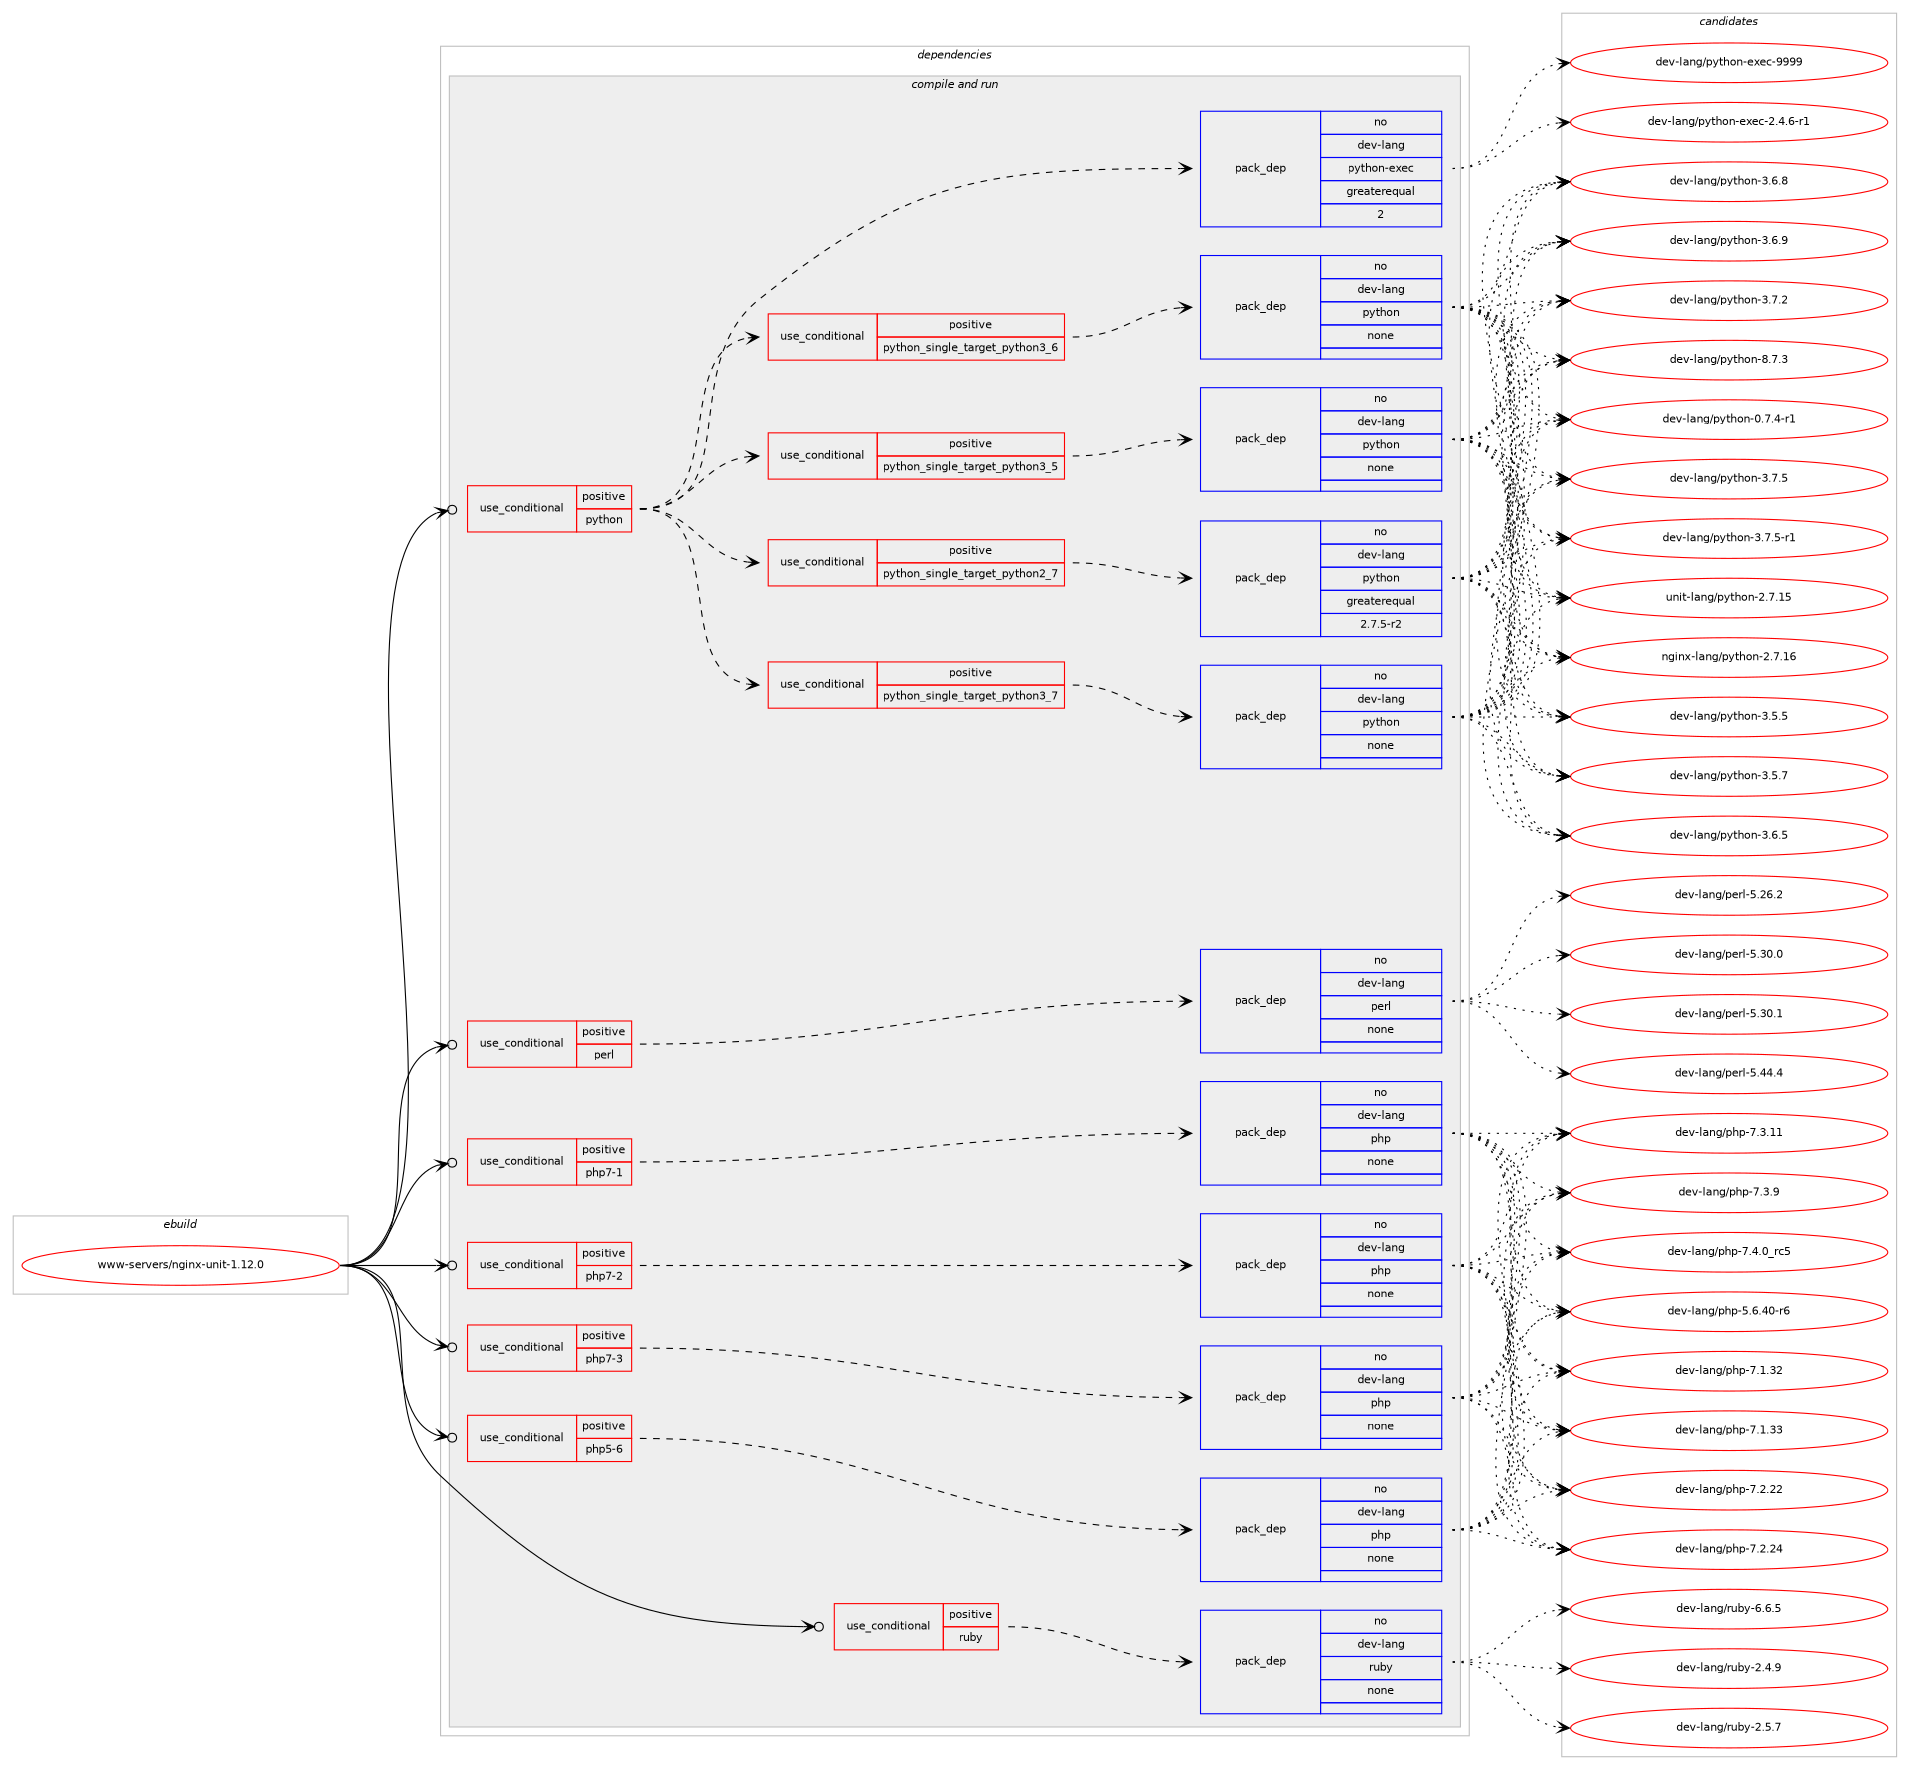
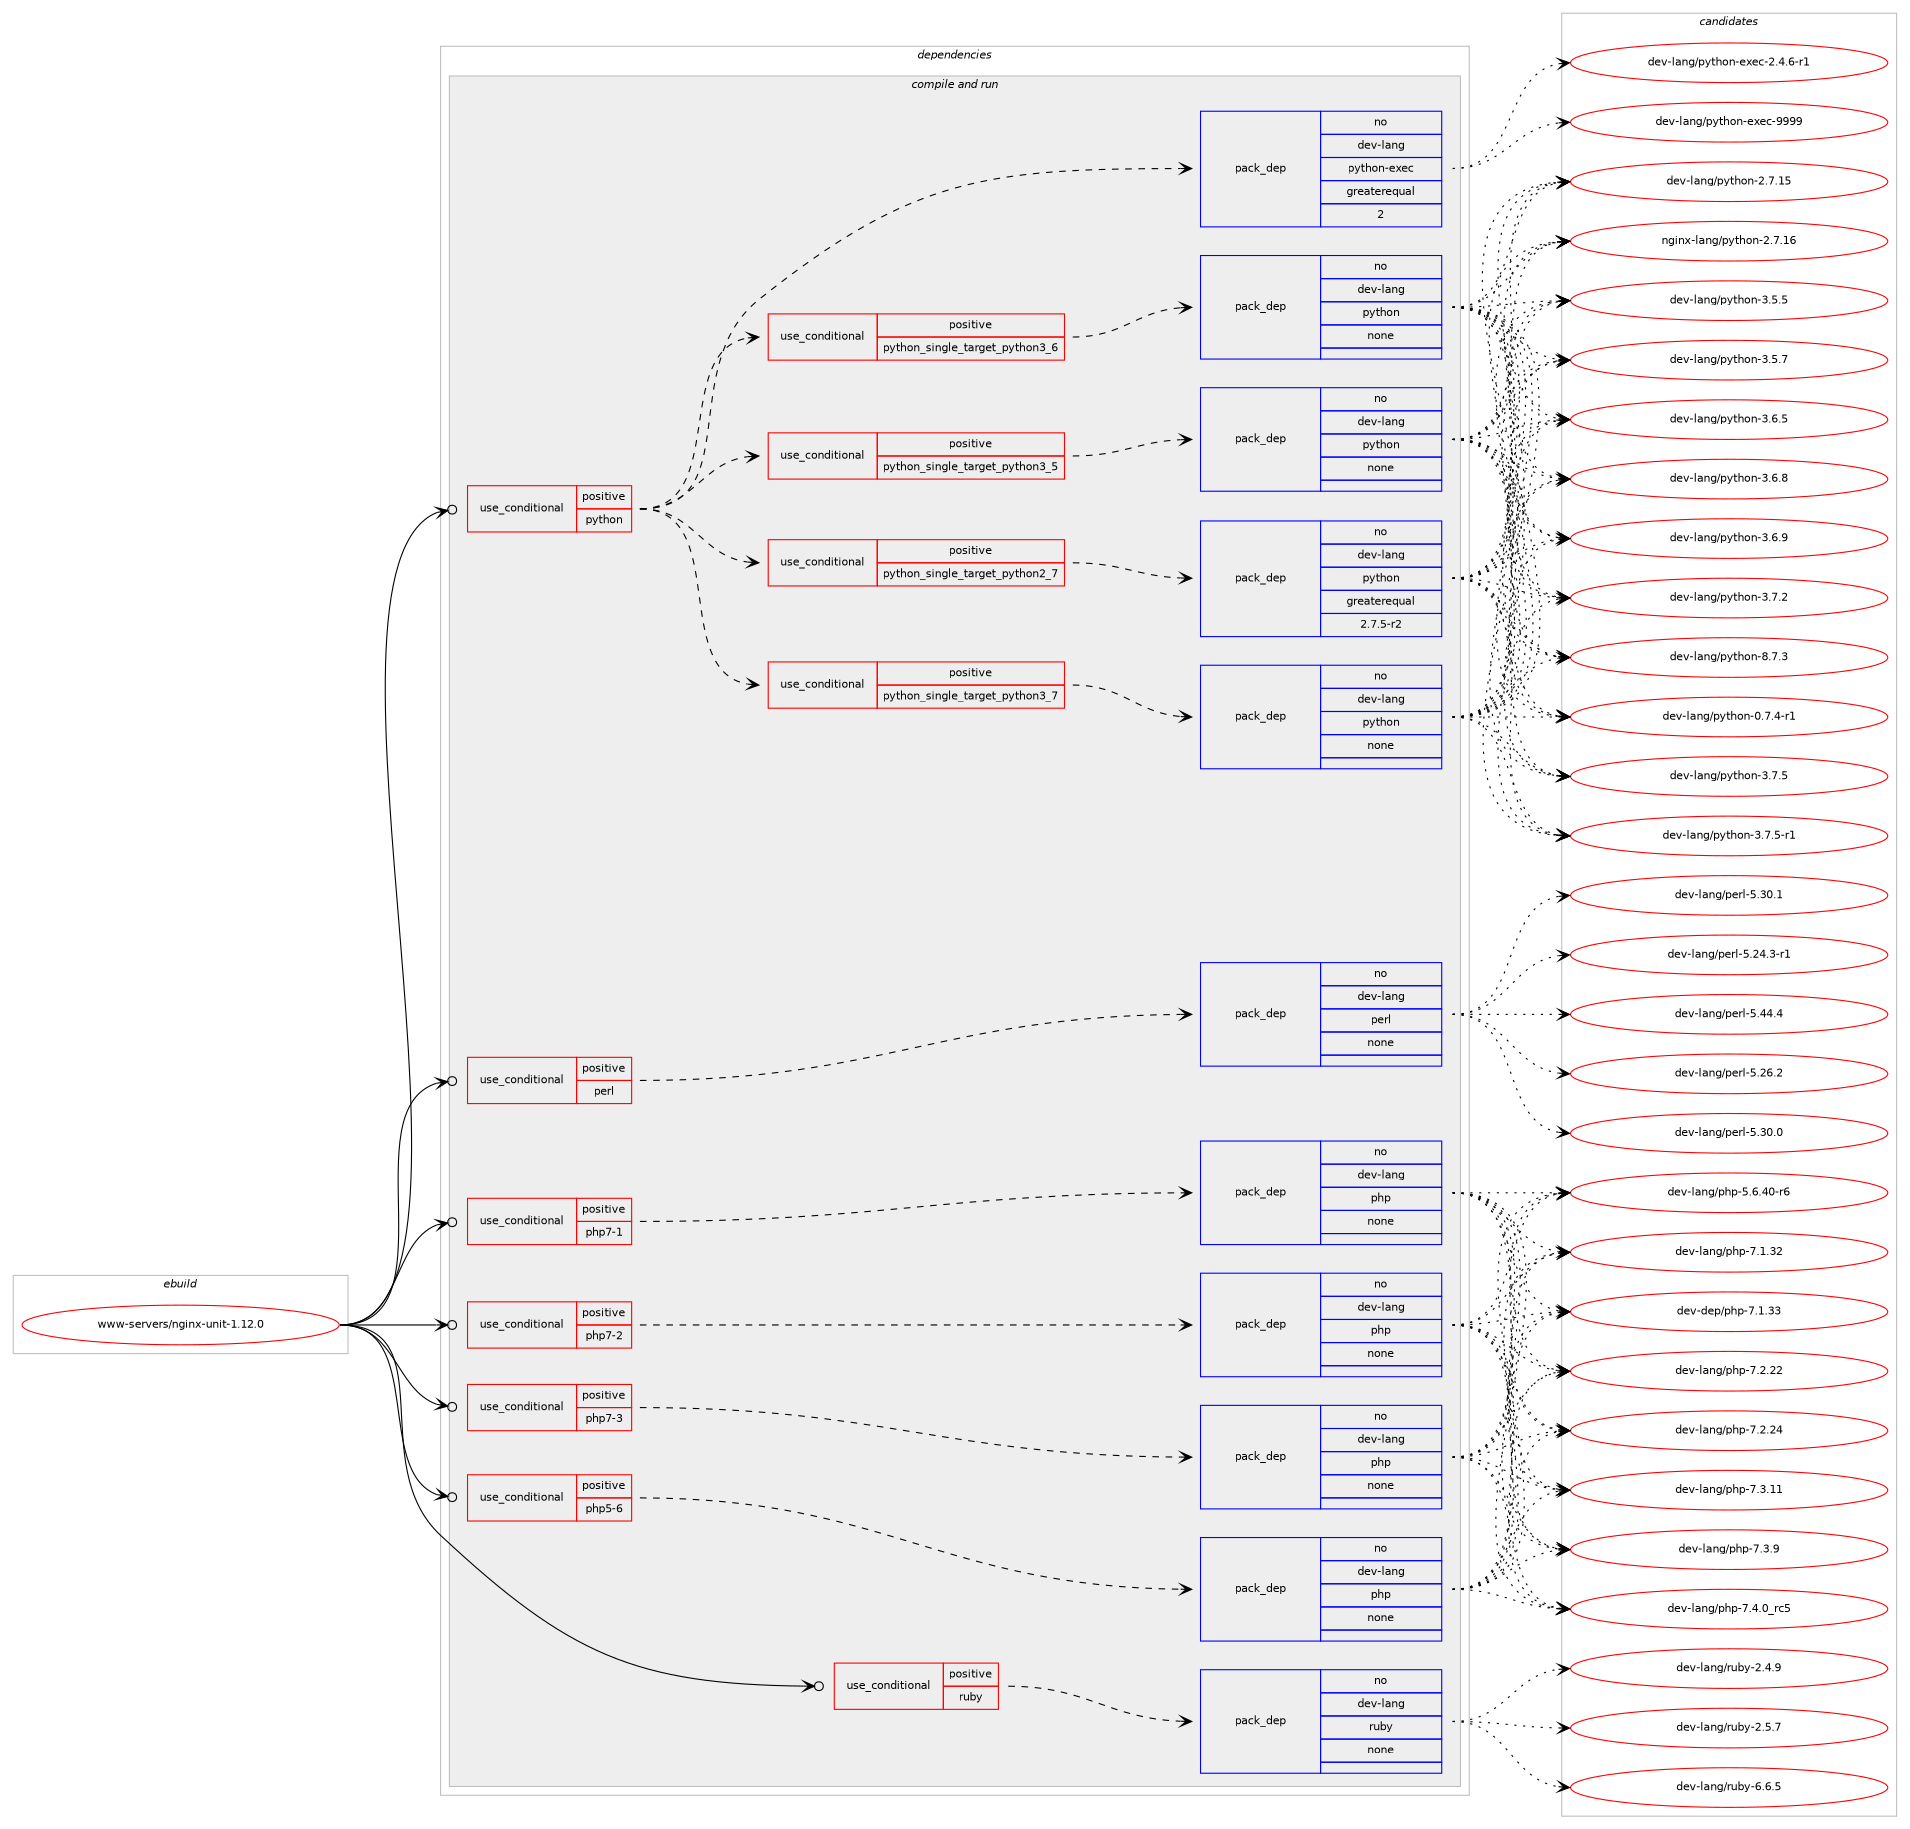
node "unit-lang/python-2.7.15": label "unit-lang/python-2.7.15" -> "dev-lang/python-2.7.15"
node "dev-lang/perl-5.24.3-r1": added
node "dev-lang/php-7.1.33": label "dev-lang/php-7.1.33" -> "dev-dep/php-7.1.33"
